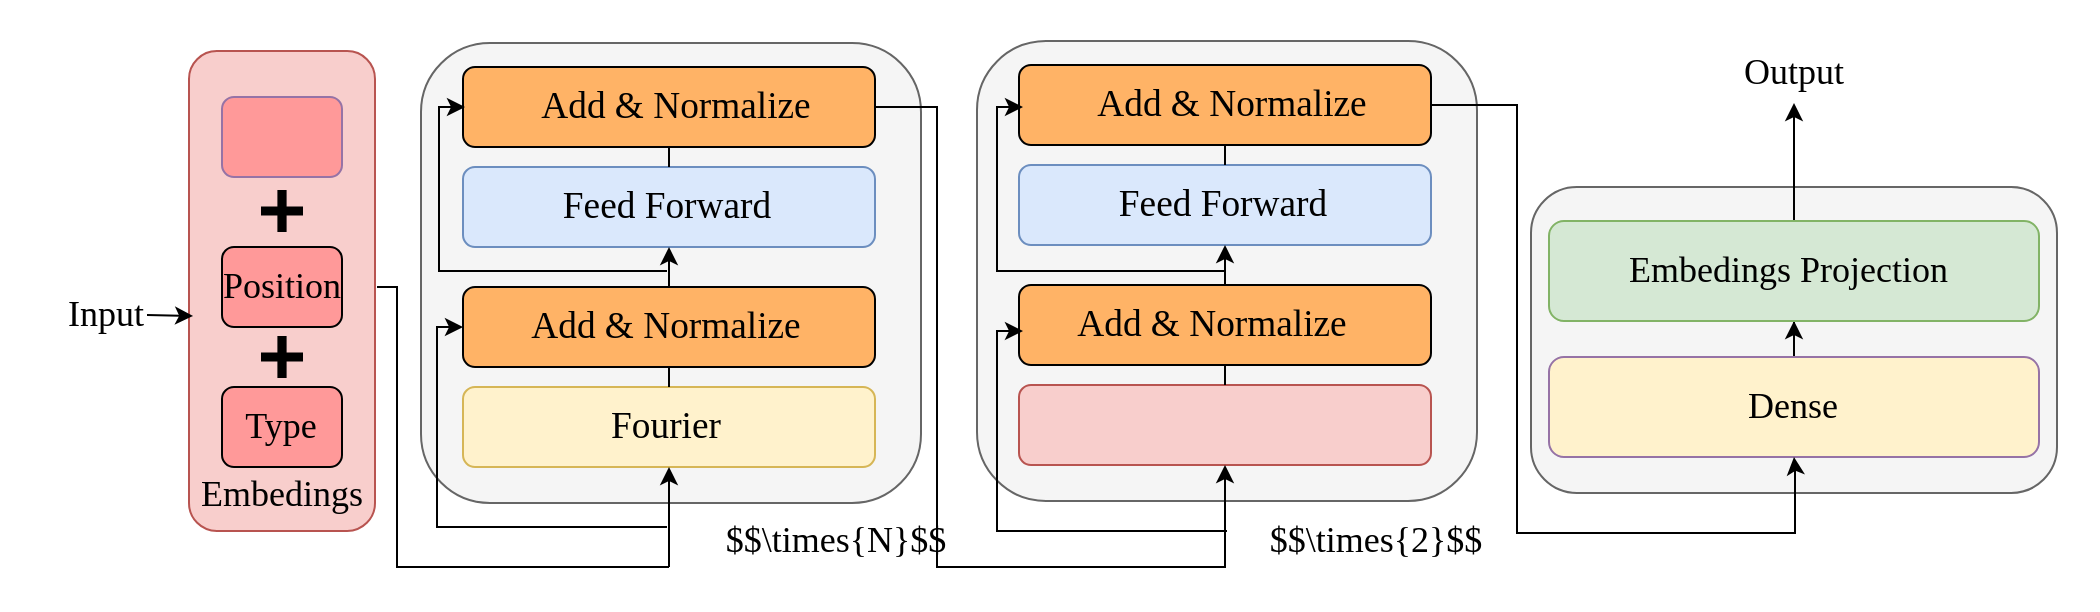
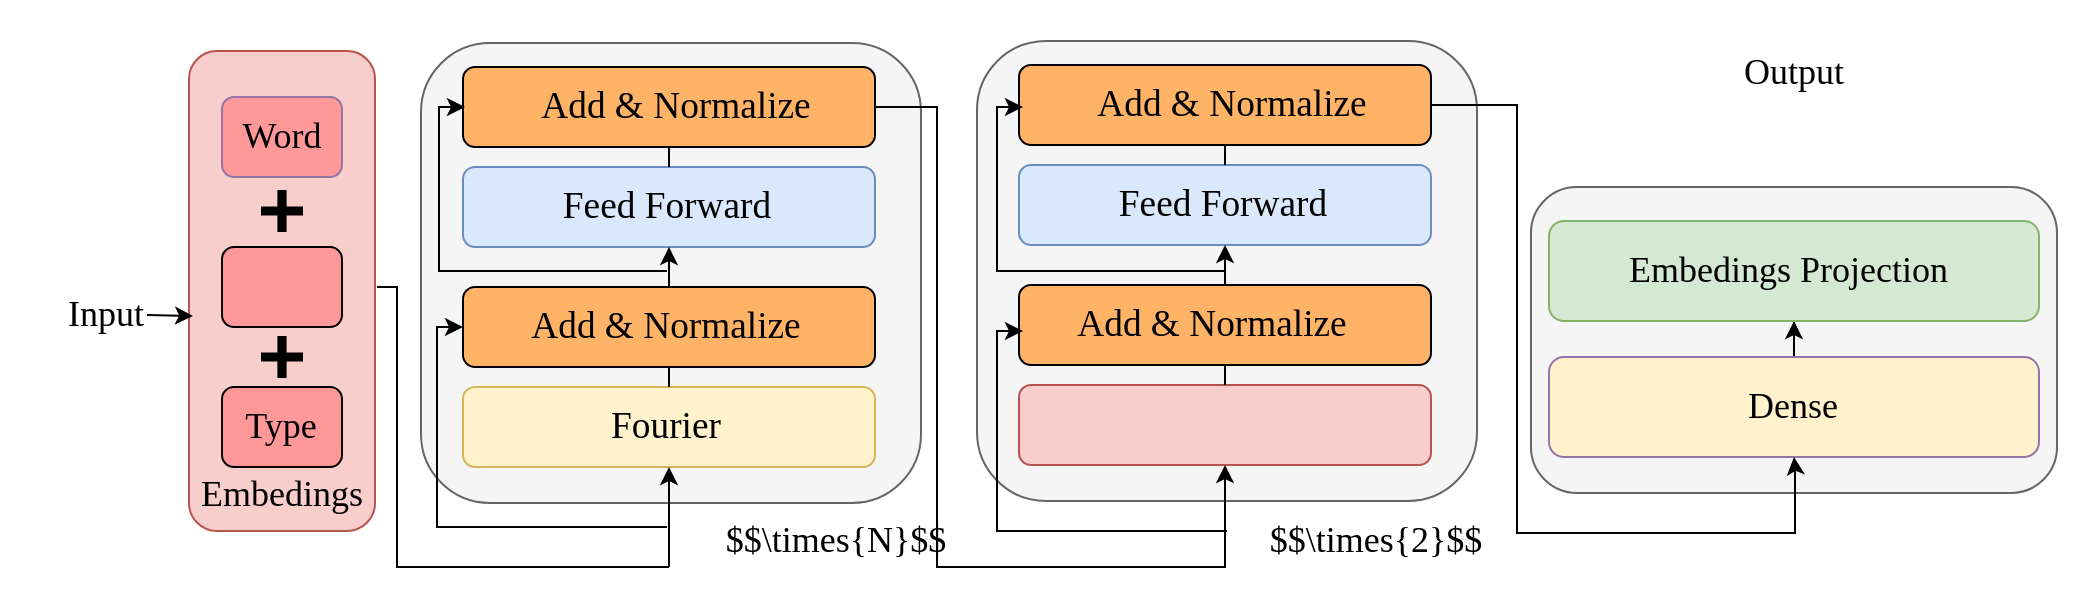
node "Word": added
edge "Embedings Projection" -> "Output": removed
node "Position": removed
